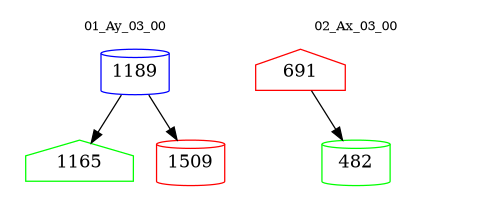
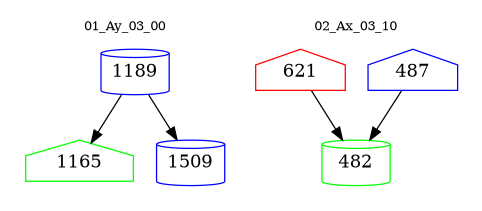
cluster "02_Ax_03_00": label "02_Ax_03_00" -> "02_Ax_03_10"
node "691": label "691" -> "621"
node "487": added
node "1509": color red -> blue
